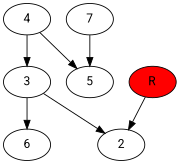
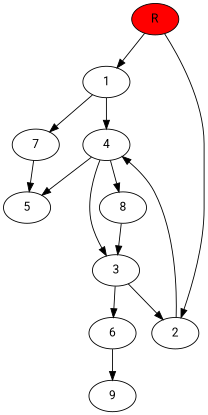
node "1": added
node "8": added
edge "2" -> "4": added
node "9": added
